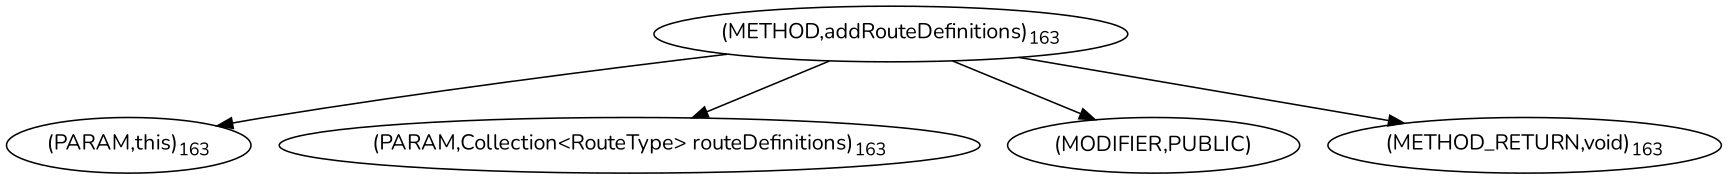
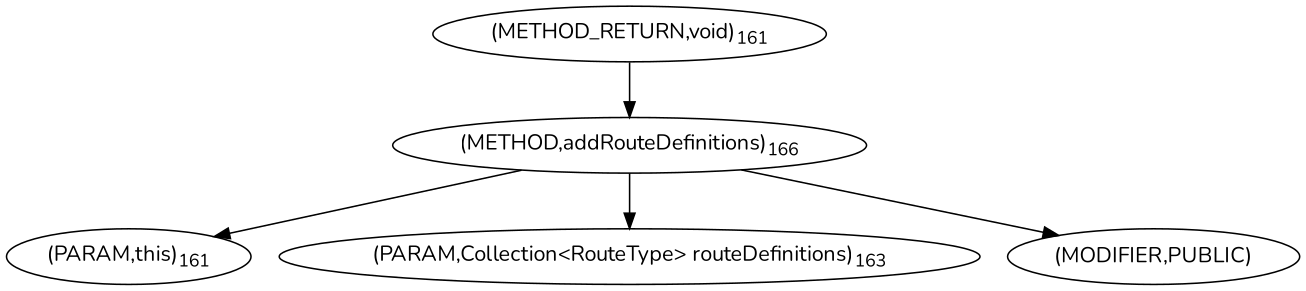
node "(METHOD,addRouteDefinitions)": text "163" -> "166"
edge "(METHOD,addRouteDefinitions)" -> "(METHOD_RETURN,void)": reversed
node "(PARAM,this)": text "163" -> "161"
node "(METHOD_RETURN,void)": text "163" -> "161"
